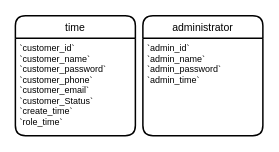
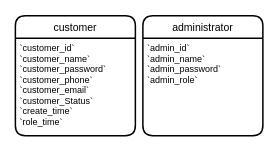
node "time": label "time" -> "customer"
node "`admin_id` `admin_name` `admin_password` `admin_time`": label "`admin_id` `admin_name` `admin_password` `admin_time`" -> "`admin_id` `admin_name` `admin_password` `admin_role`"
